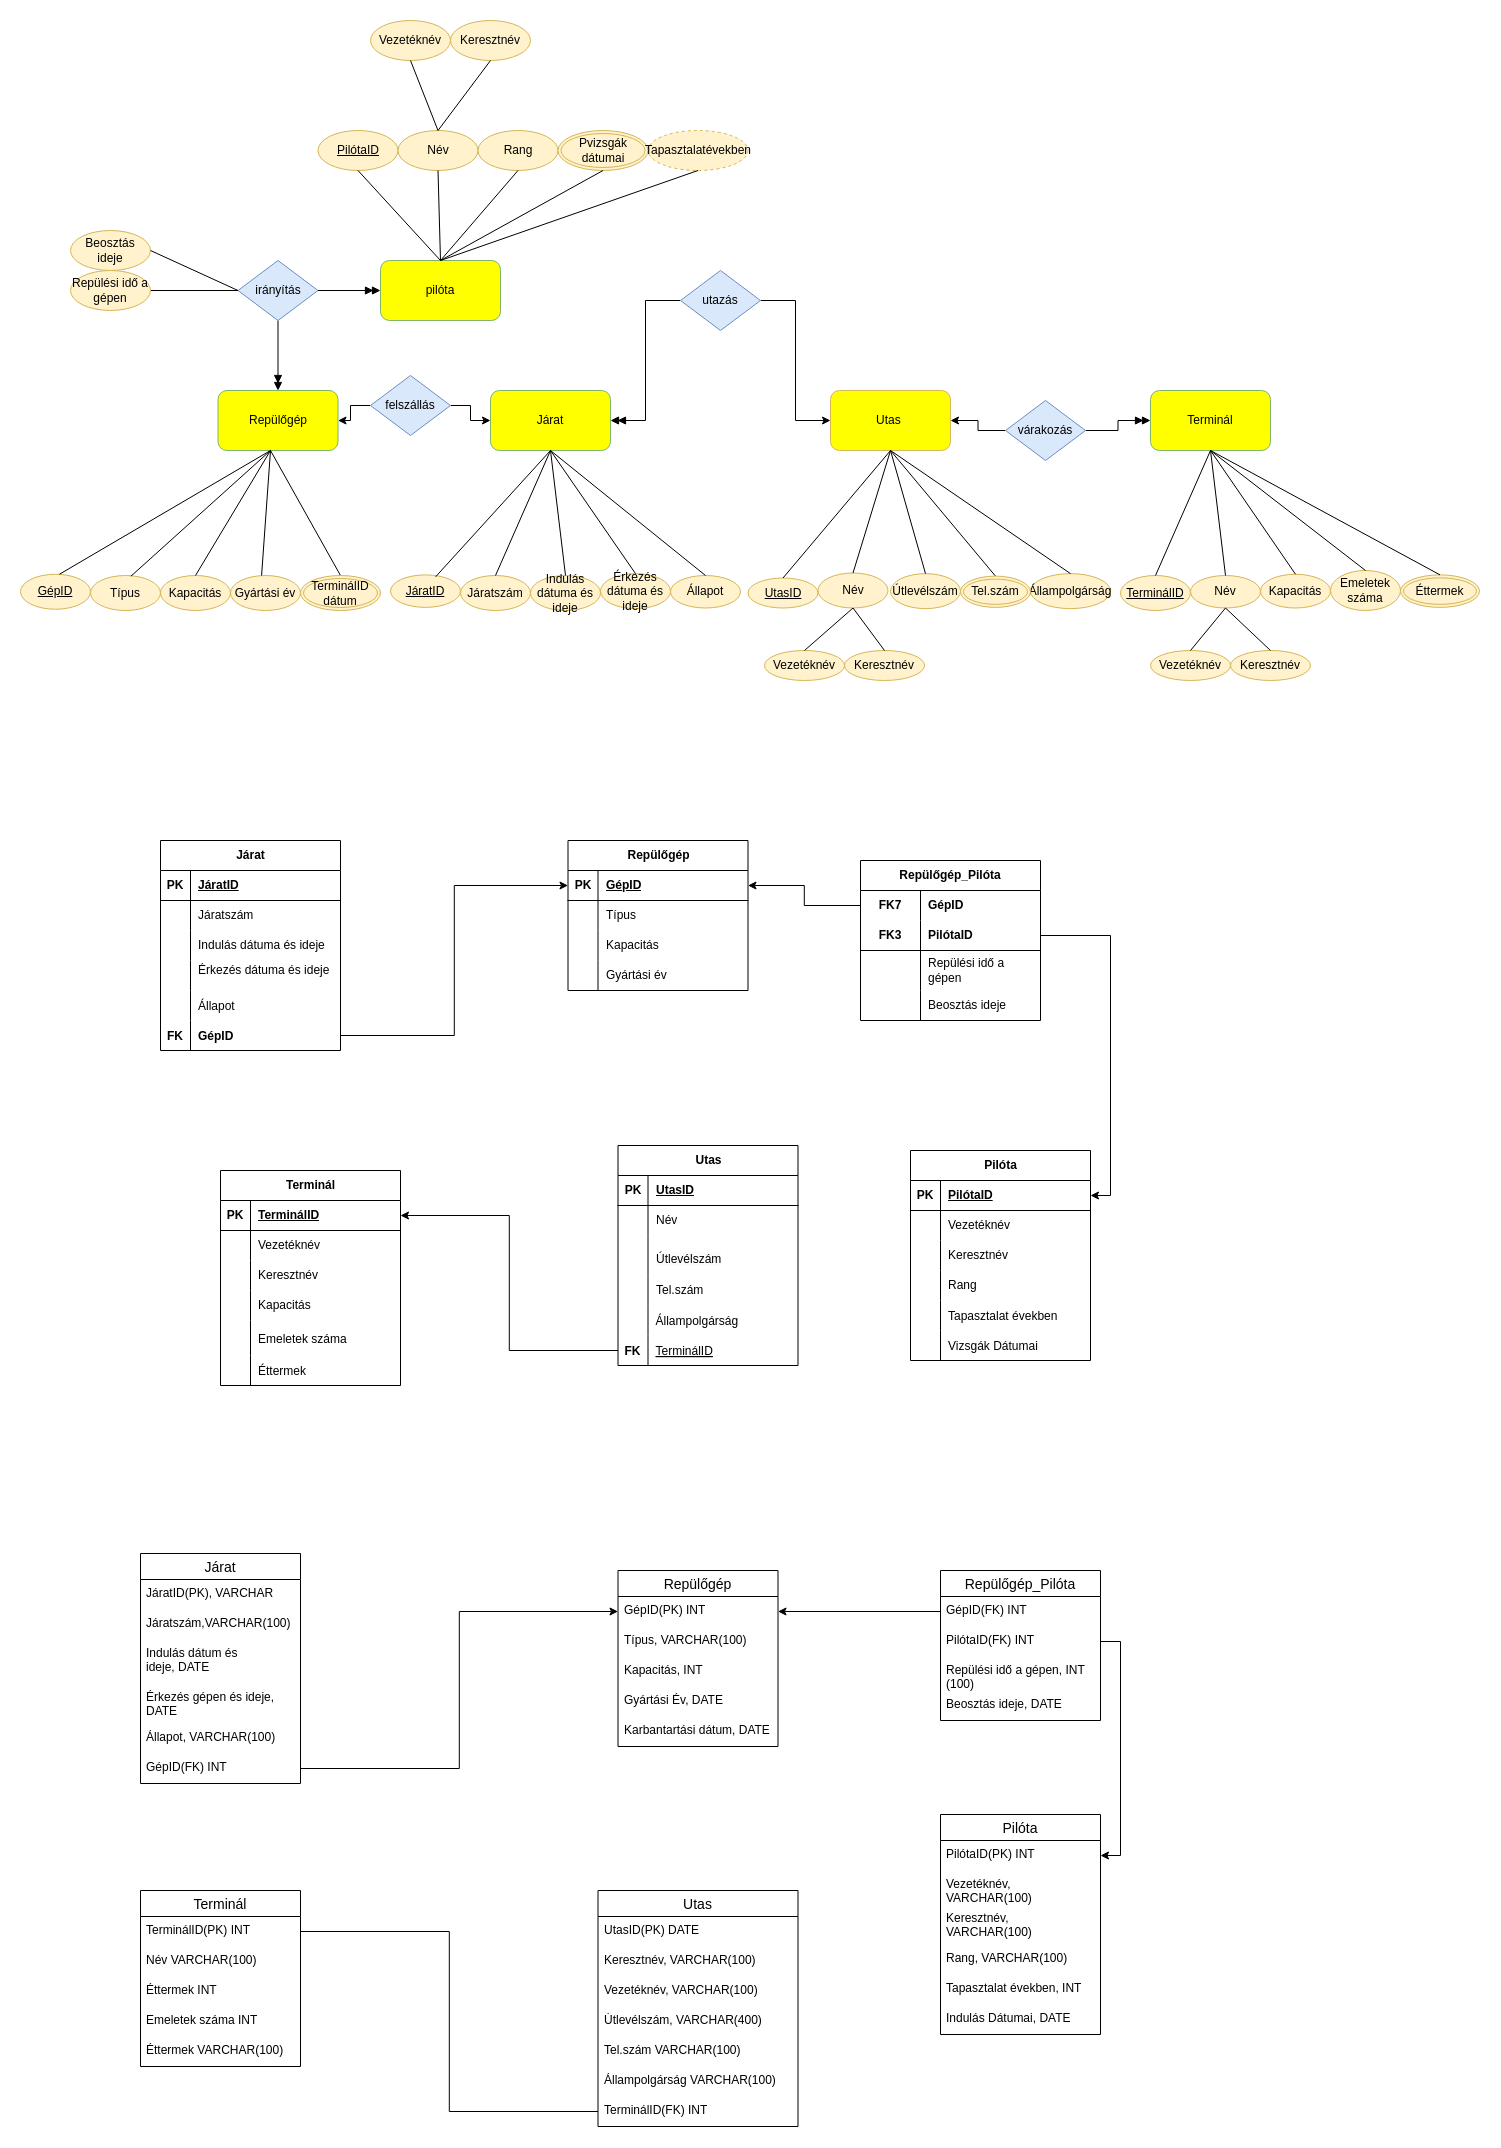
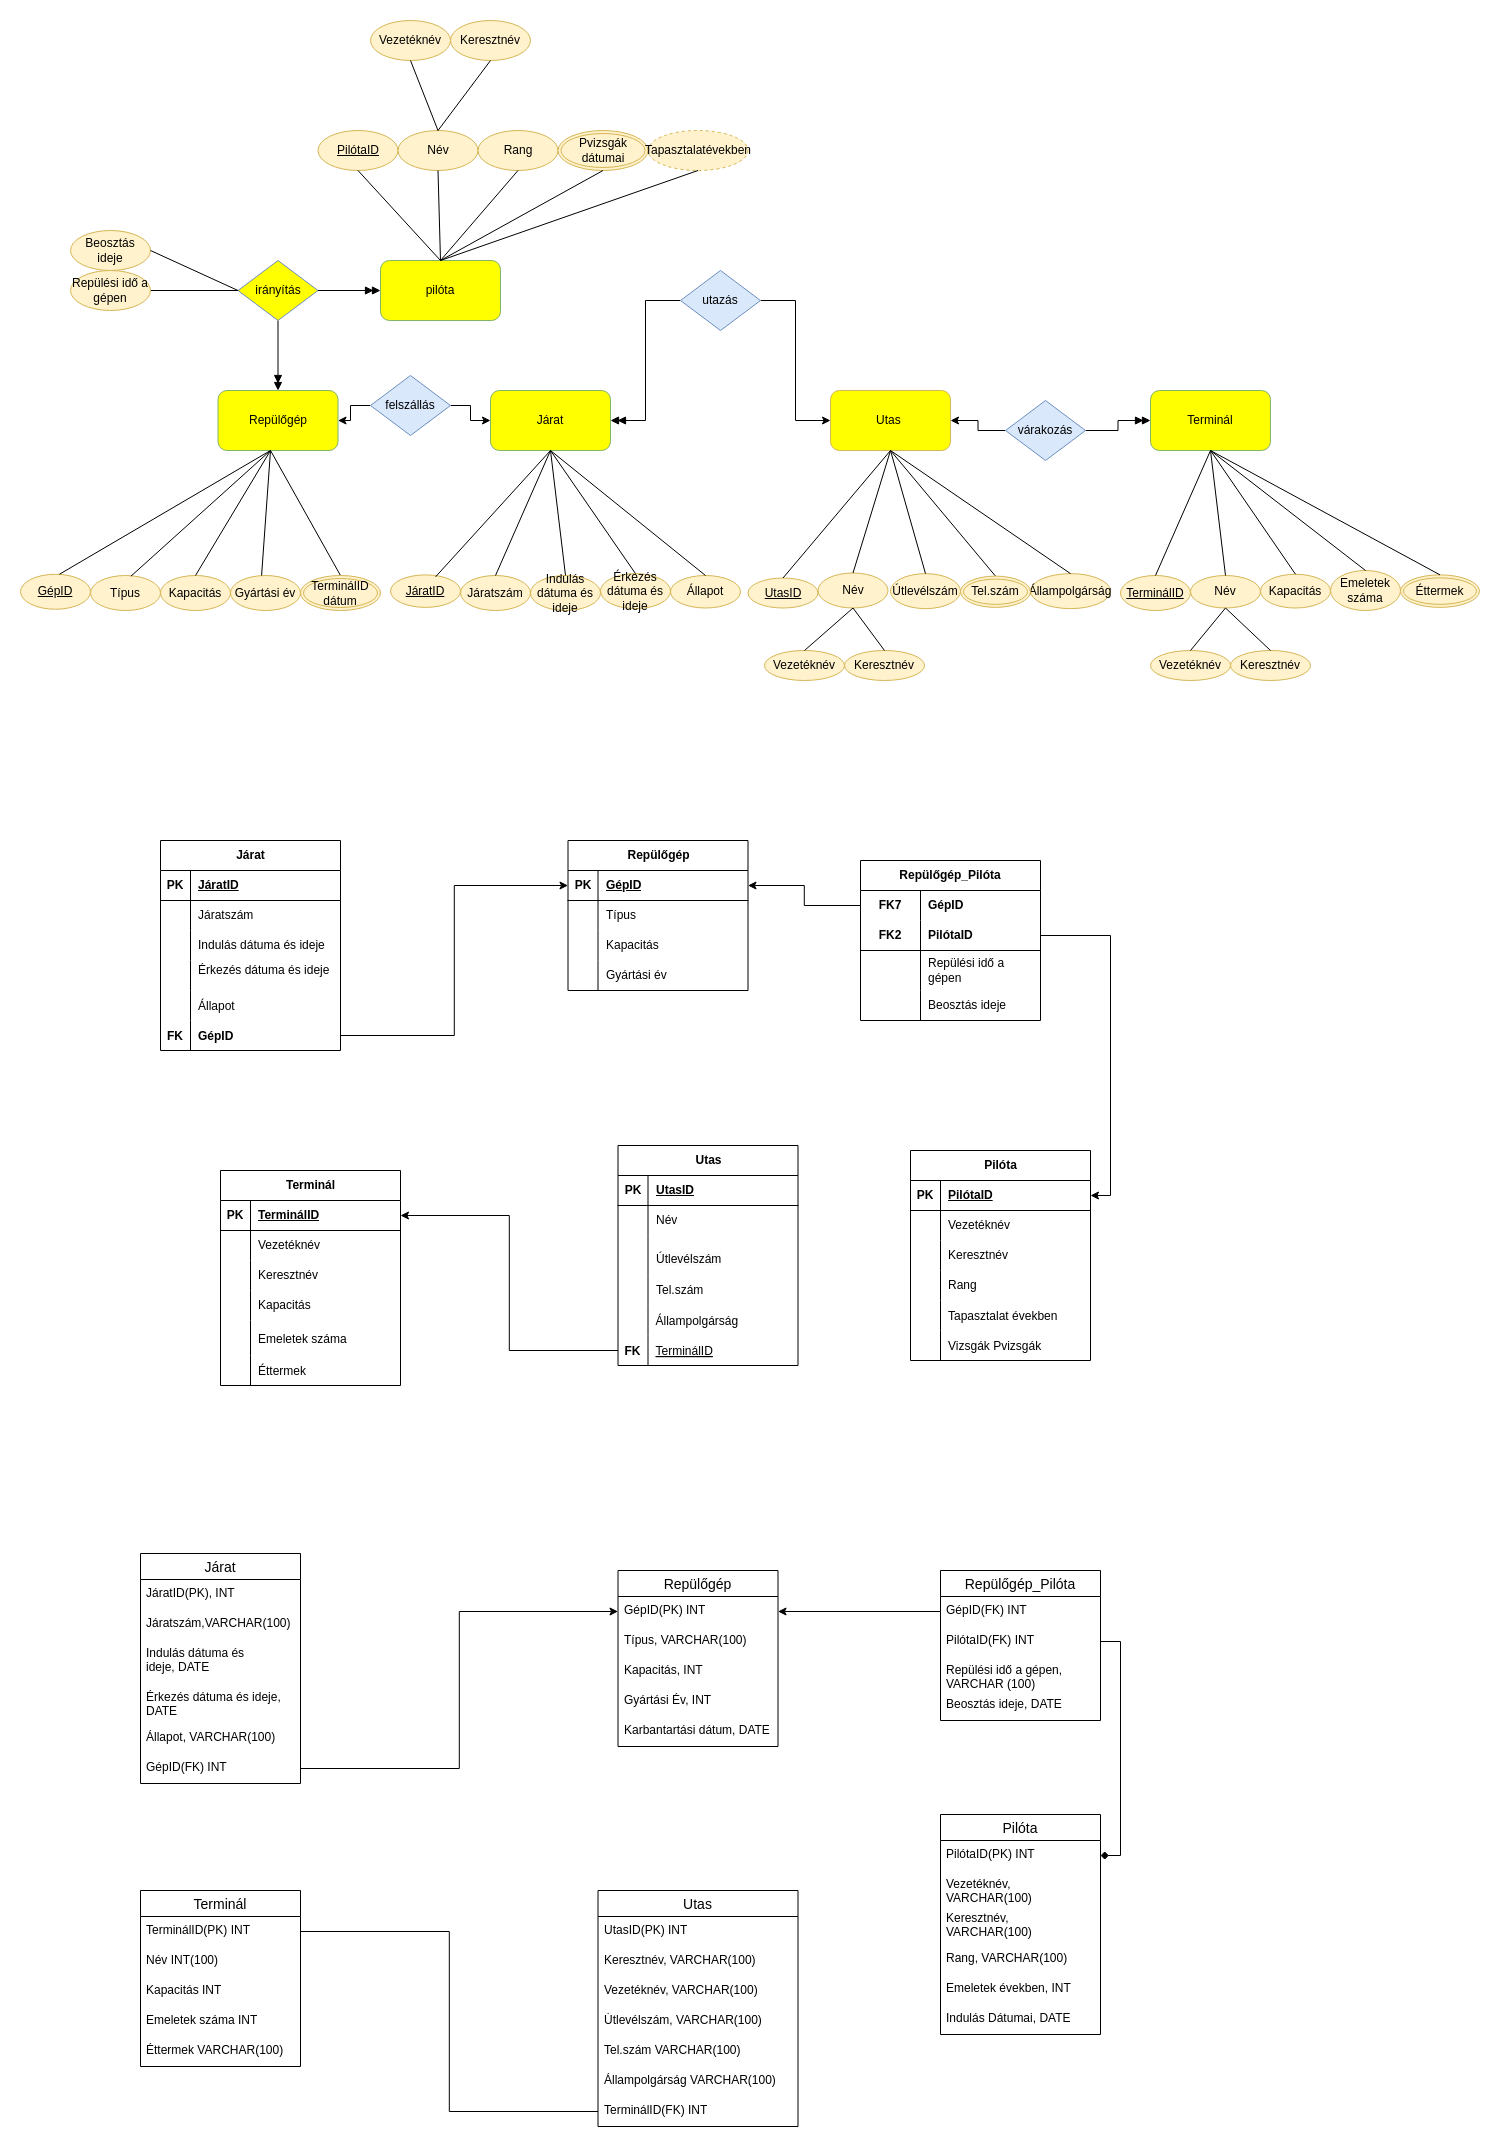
node "irányítás": fillcolor #dae8fc -> #ffff00
node "FK3": label "FK3" -> "FK2"
node "Vizsgák Dátumai": label "Vizsgák Dátumai" -> "Vizsgák Pvizsgák"
node "JáratID(PK), VARCHAR": label "JáratID(PK), VARCHAR" -> "JáratID(PK), INT"
node "Indulás dátum és ideje, DATE": label "Indulás dátum és ideje, DATE" -> "Indulás dátuma és ideje, DATE"
node "Repülési idő a gépen, INT (100)": label "Repülési idő a gépen, INT (100)" -> "Repülési idő a gépen, VARCHAR (100)"
node "Gyártási Év, DATE": label "Gyártási Év, DATE" -> "Gyártási Év, INT"
node "Érkezés gépen és ideje, DATE": label "Érkezés gépen és ideje, DATE" -> "Érkezés dátuma és ideje, DATE"
edge "PilótaID(FK) INT" -> "PilótaID(PK) INT": arrowhead classic -> diamond
node "UtasID(PK) DATE": label "UtasID(PK) DATE" -> "UtasID(PK) INT"
node "Név VARCHAR(100)": label "Név VARCHAR(100)" -> "Név INT(100)"
node "Tapasztalat években, INT": label "Tapasztalat években, INT" -> "Emeletek években, INT"
node "Éttermek INT": label "Éttermek INT" -> "Kapacitás INT"
node "Útlevélszám, VARCHAR(400)": label "Útlevélszám, VARCHAR(400)" -> "Útlevélszám, VARCHAR(100)"
